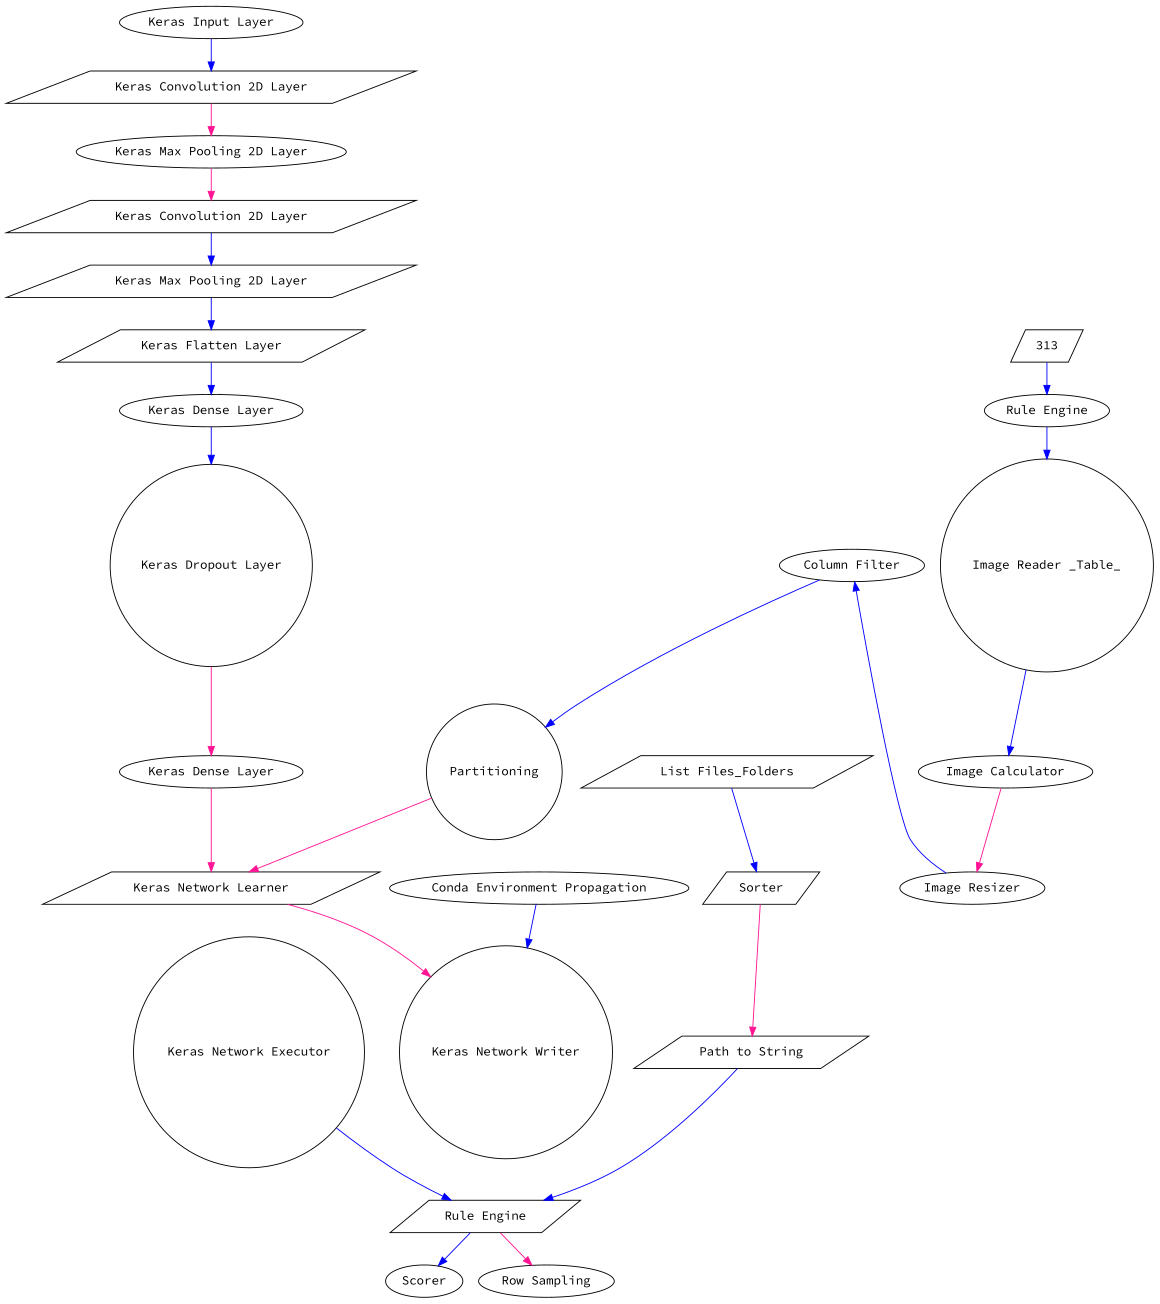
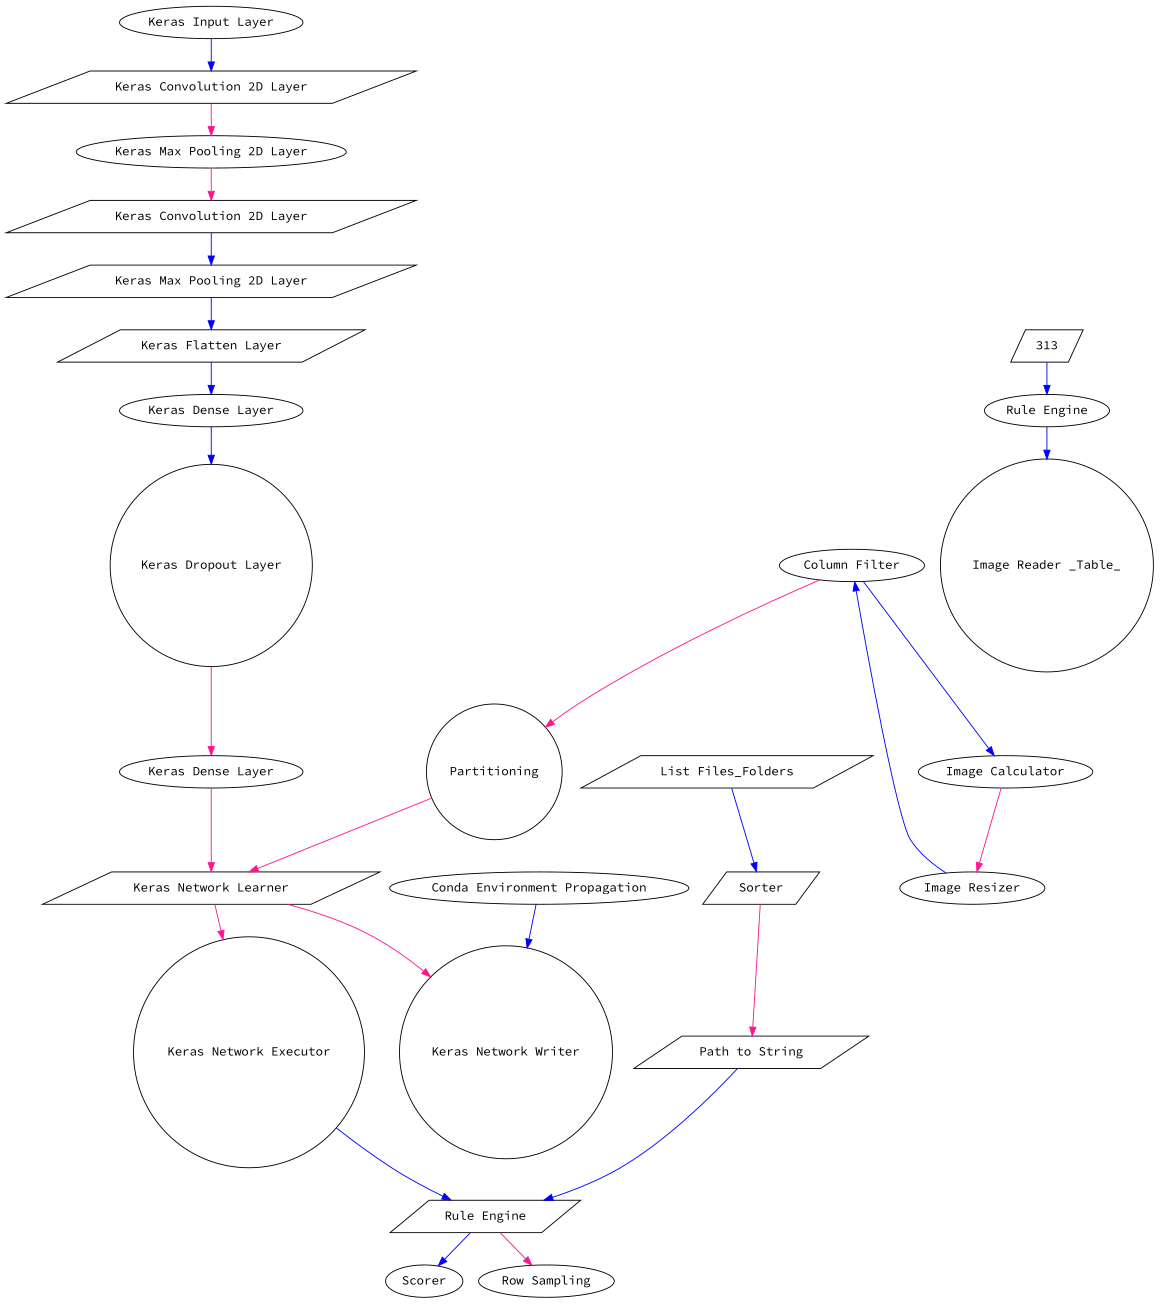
edge "Column Filter" -> "Partitioning": color blue -> deeppink
edge "Image Reader _Table_" -> "Image Calculator": now "Column Filter" -> "Image Calculator"
edge "Keras Network Learner" -> "Keras Network Executor": added
